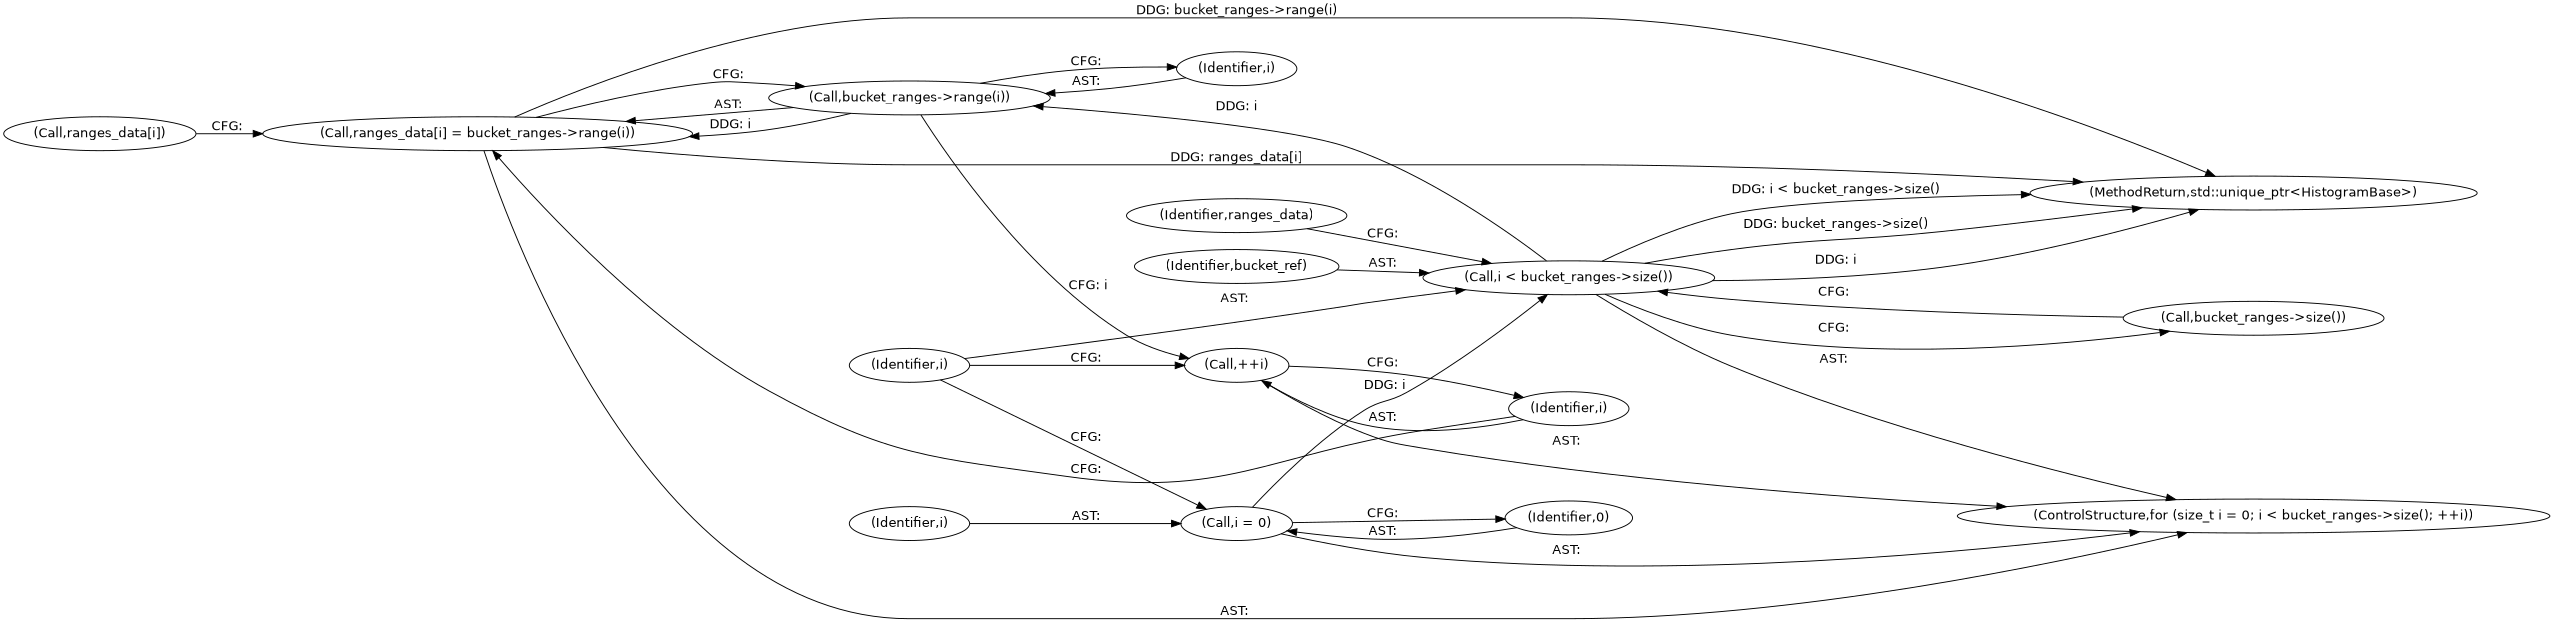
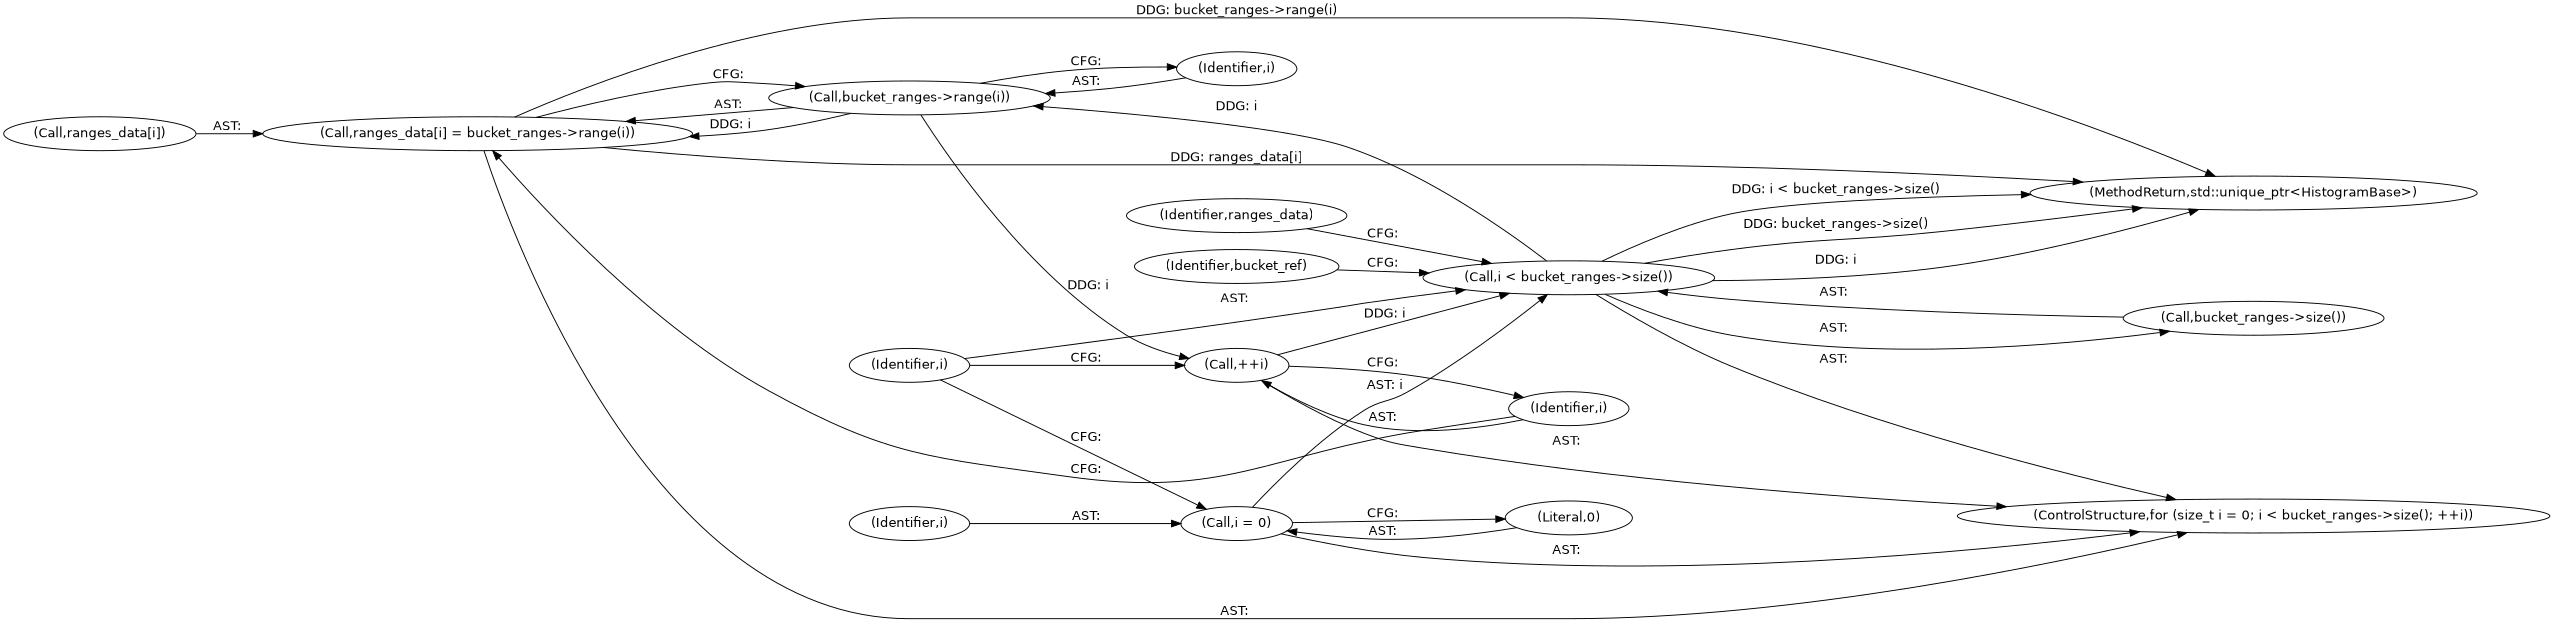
edge "(Call,ranges_data[i])" -> "(Call,ranges_data[i] = bucket_ranges->range(i))": label "CFG: " -> "AST: "
edge "(Identifier,bucket_ref)" -> "(Call,i < bucket_ranges->size())": label "AST: " -> "CFG: "
edge "(Call,bucket_ranges->range(i))" -> "(Call,++i)": label "CFG: i" -> "DDG: i"
edge "(Call,bucket_ranges->size())" -> "(Call,i < bucket_ranges->size())": label "CFG: " -> "AST: "
edge "(Call,++i)" -> "(Call,i < bucket_ranges->size())": added, label "DDG: i"
edge "(Call,i < bucket_ranges->size())" -> "(Call,bucket_ranges->size())": label "CFG: " -> "AST: "
edge "(Call,i = 0)" -> "(Call,i < bucket_ranges->size())": label "DDG: i" -> "AST: i"
node "(Identifier,0)": label "(Identifier,0)" -> "(Literal,0)"
